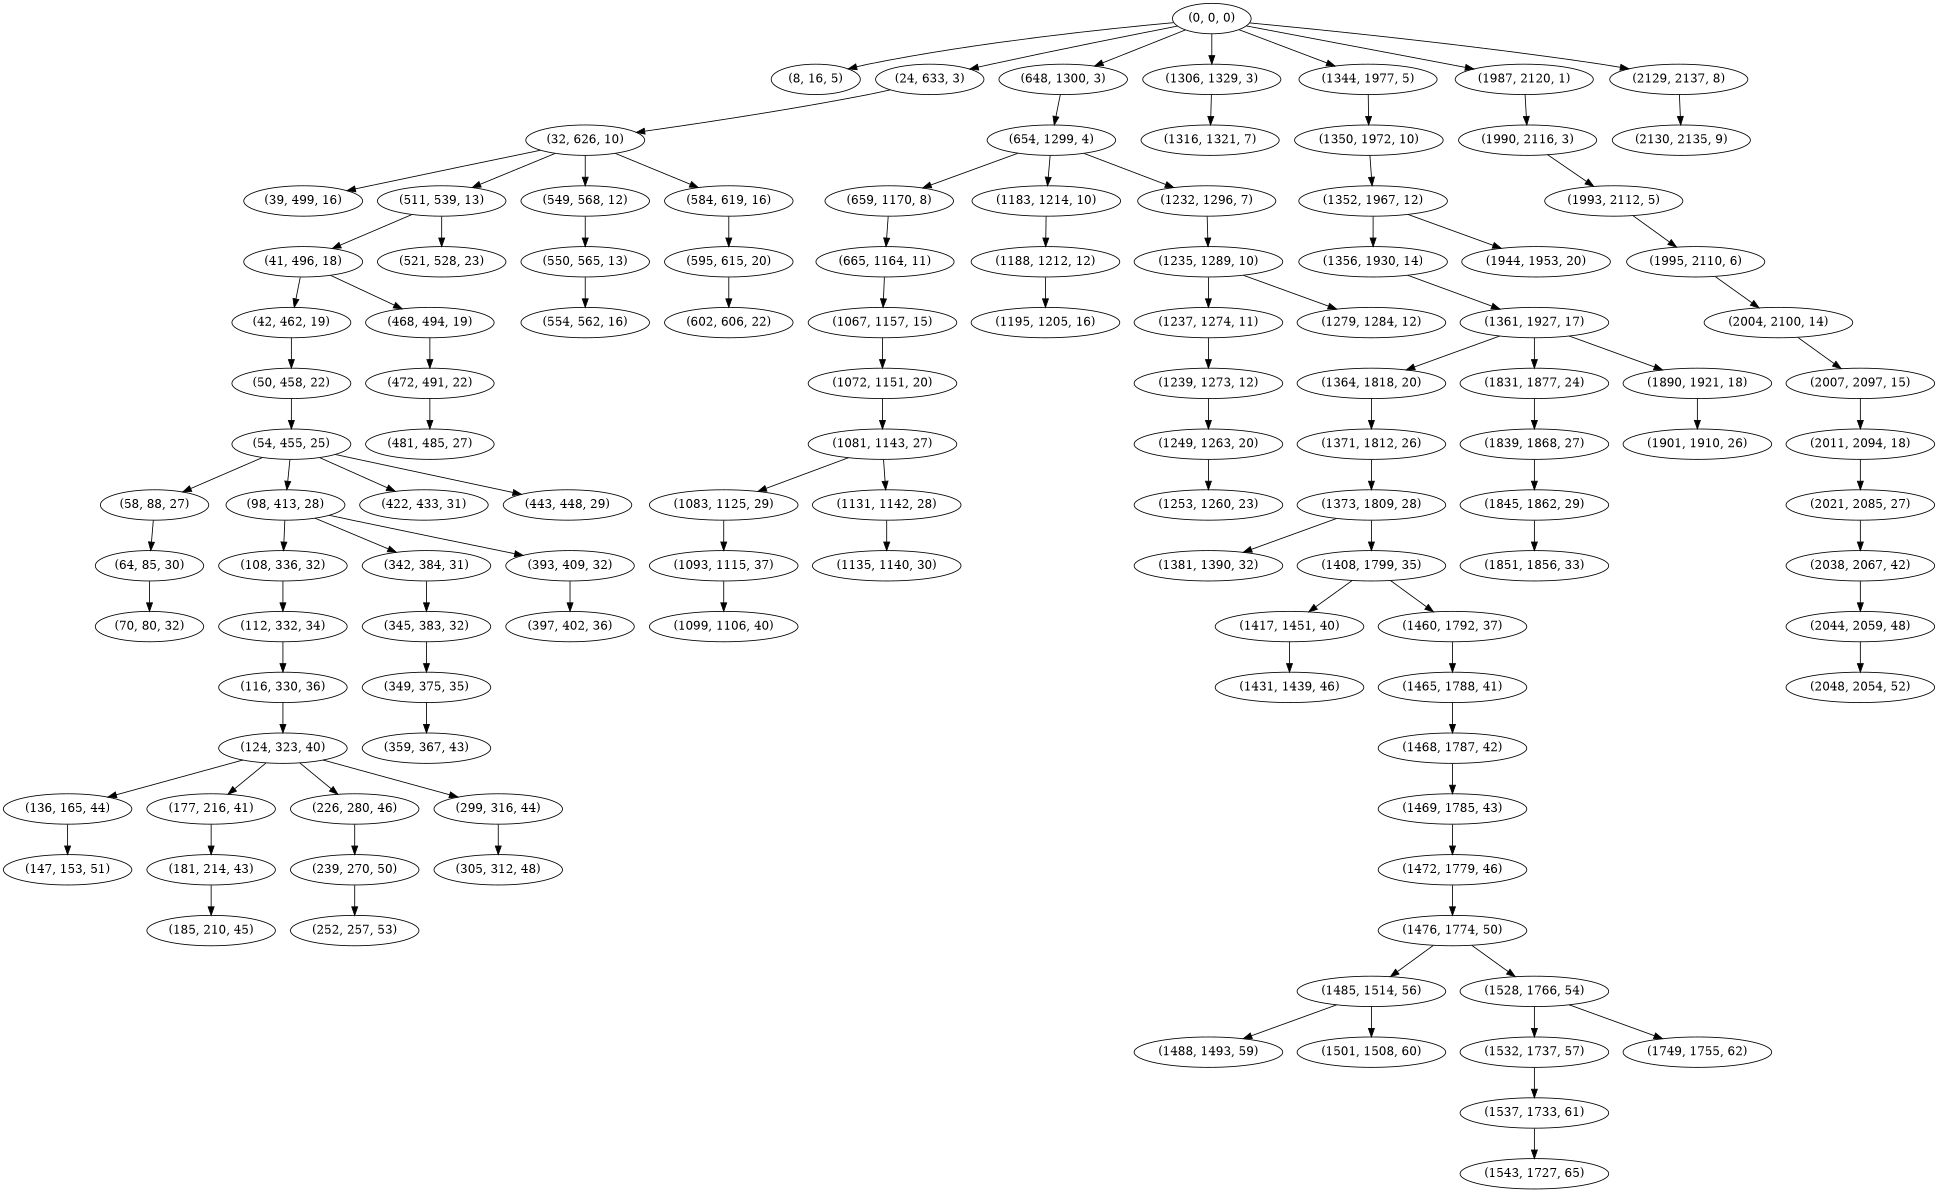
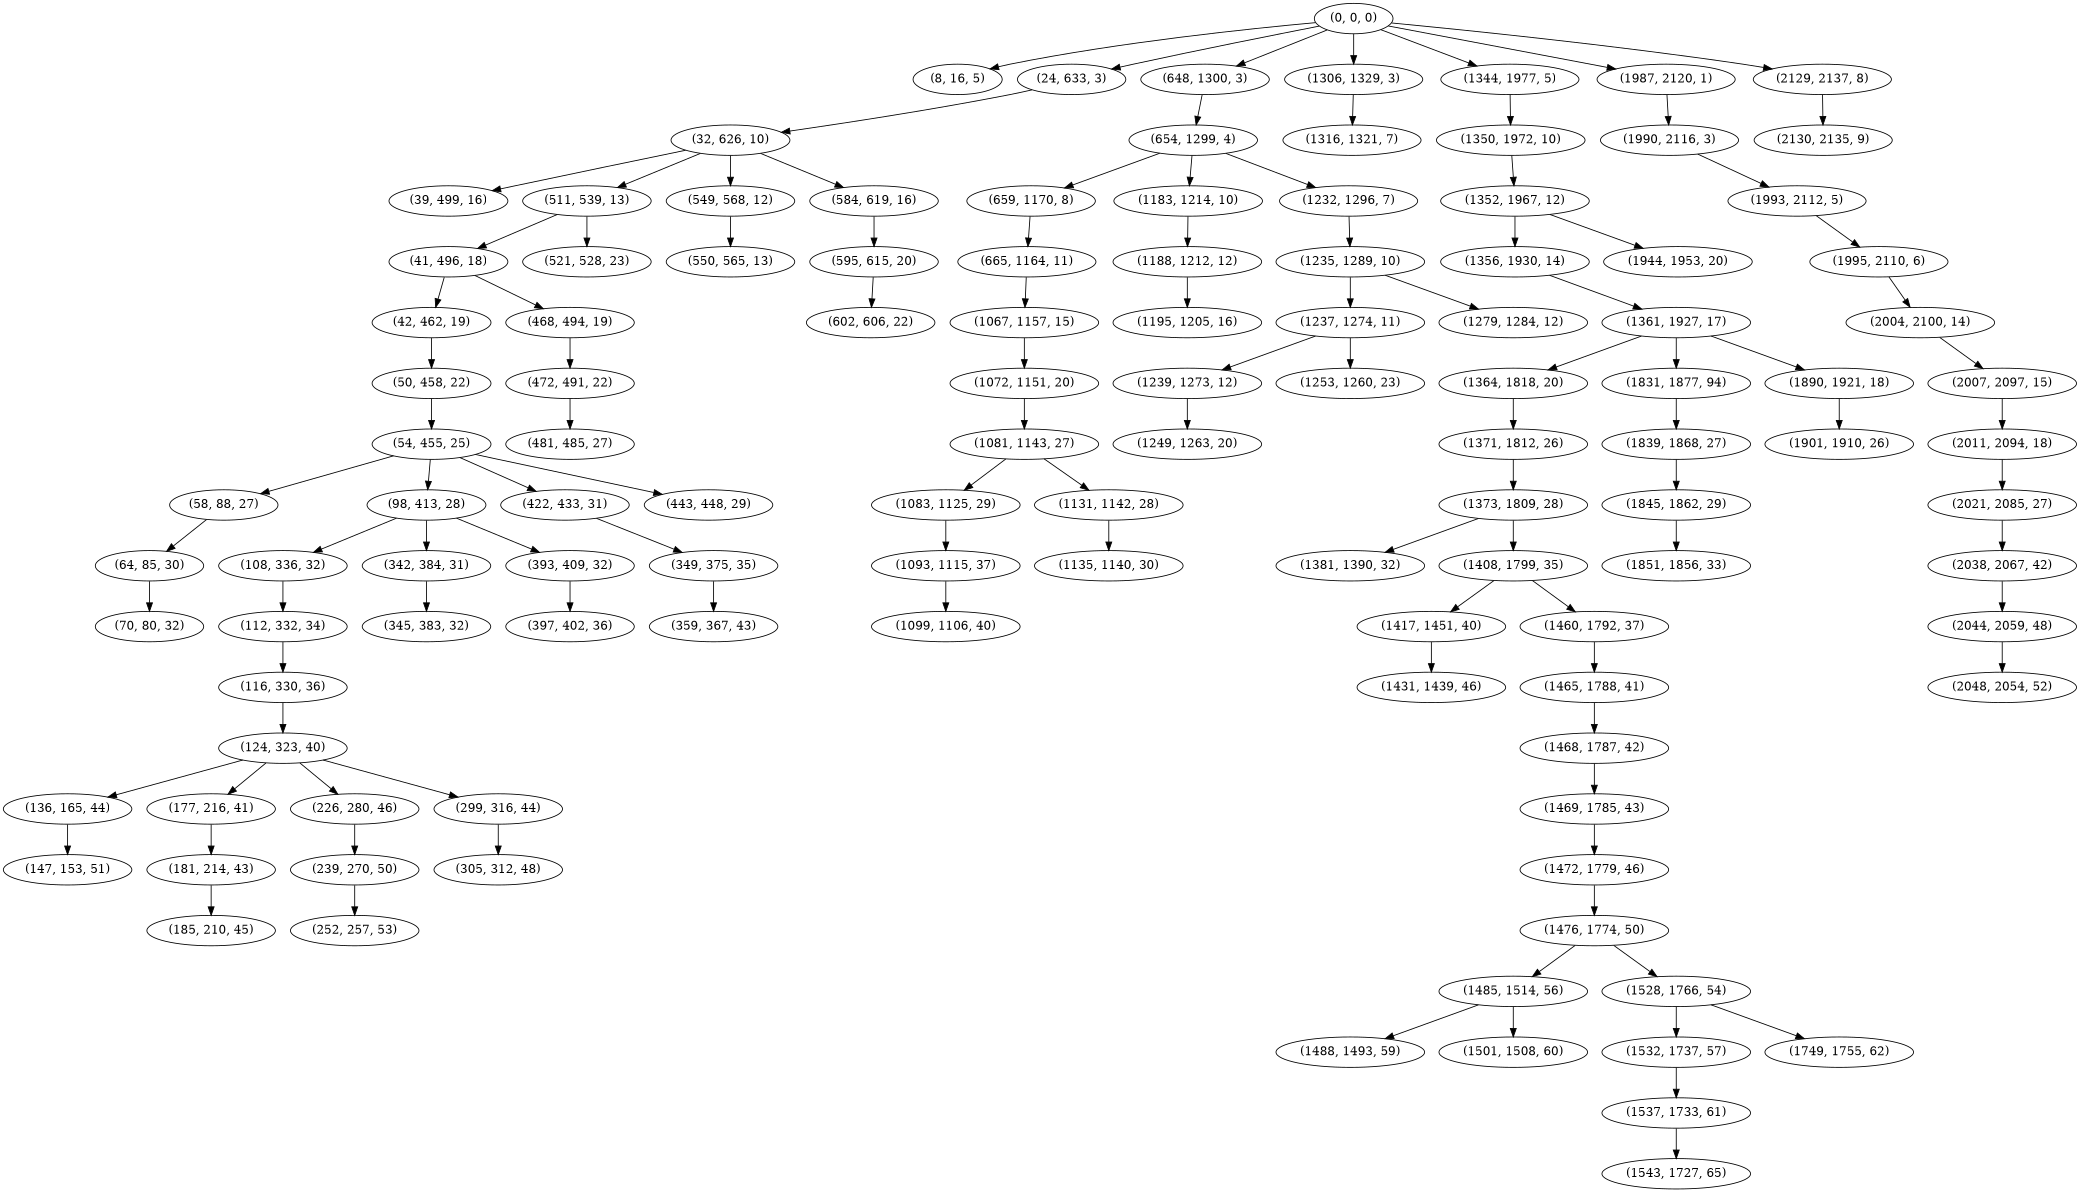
node "(554, 562, 16)": removed
node "(1831, 1877, 24)": label "(1831, 1877, 24)" -> "(1831, 1877, 94)"
edge "(1249, 1263, 20)" -> "(1253, 1260, 23)": now "(1237, 1274, 11)" -> "(1253, 1260, 23)"
edge "(345, 383, 32)" -> "(349, 375, 35)": now "(422, 433, 31)" -> "(349, 375, 35)"
